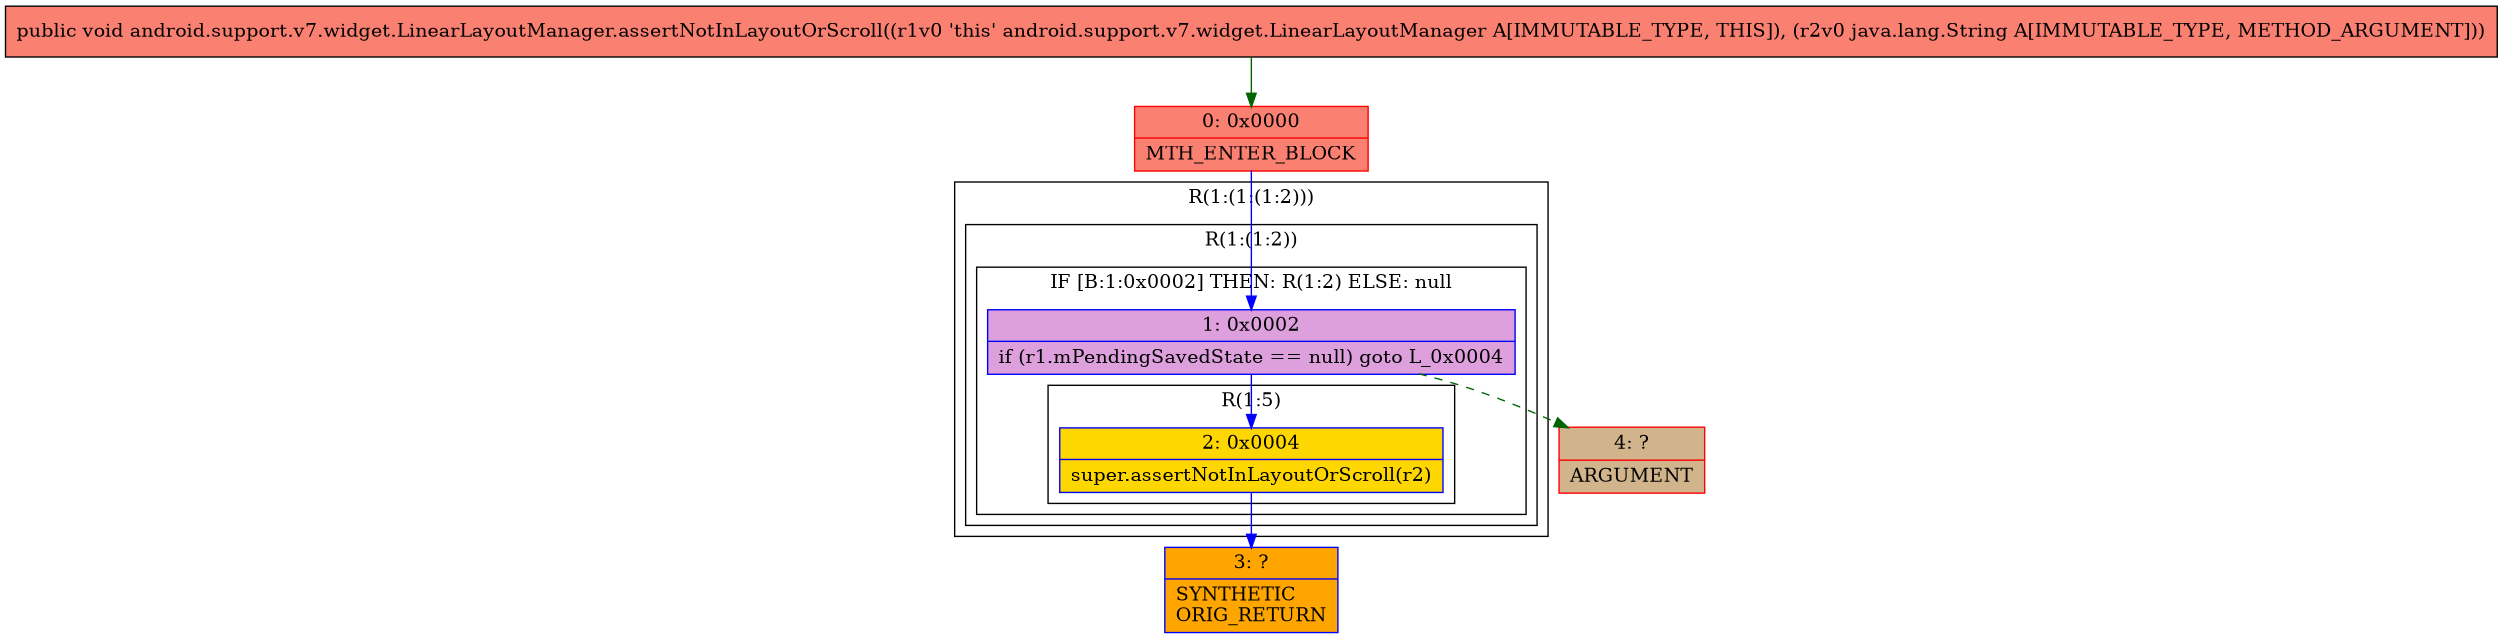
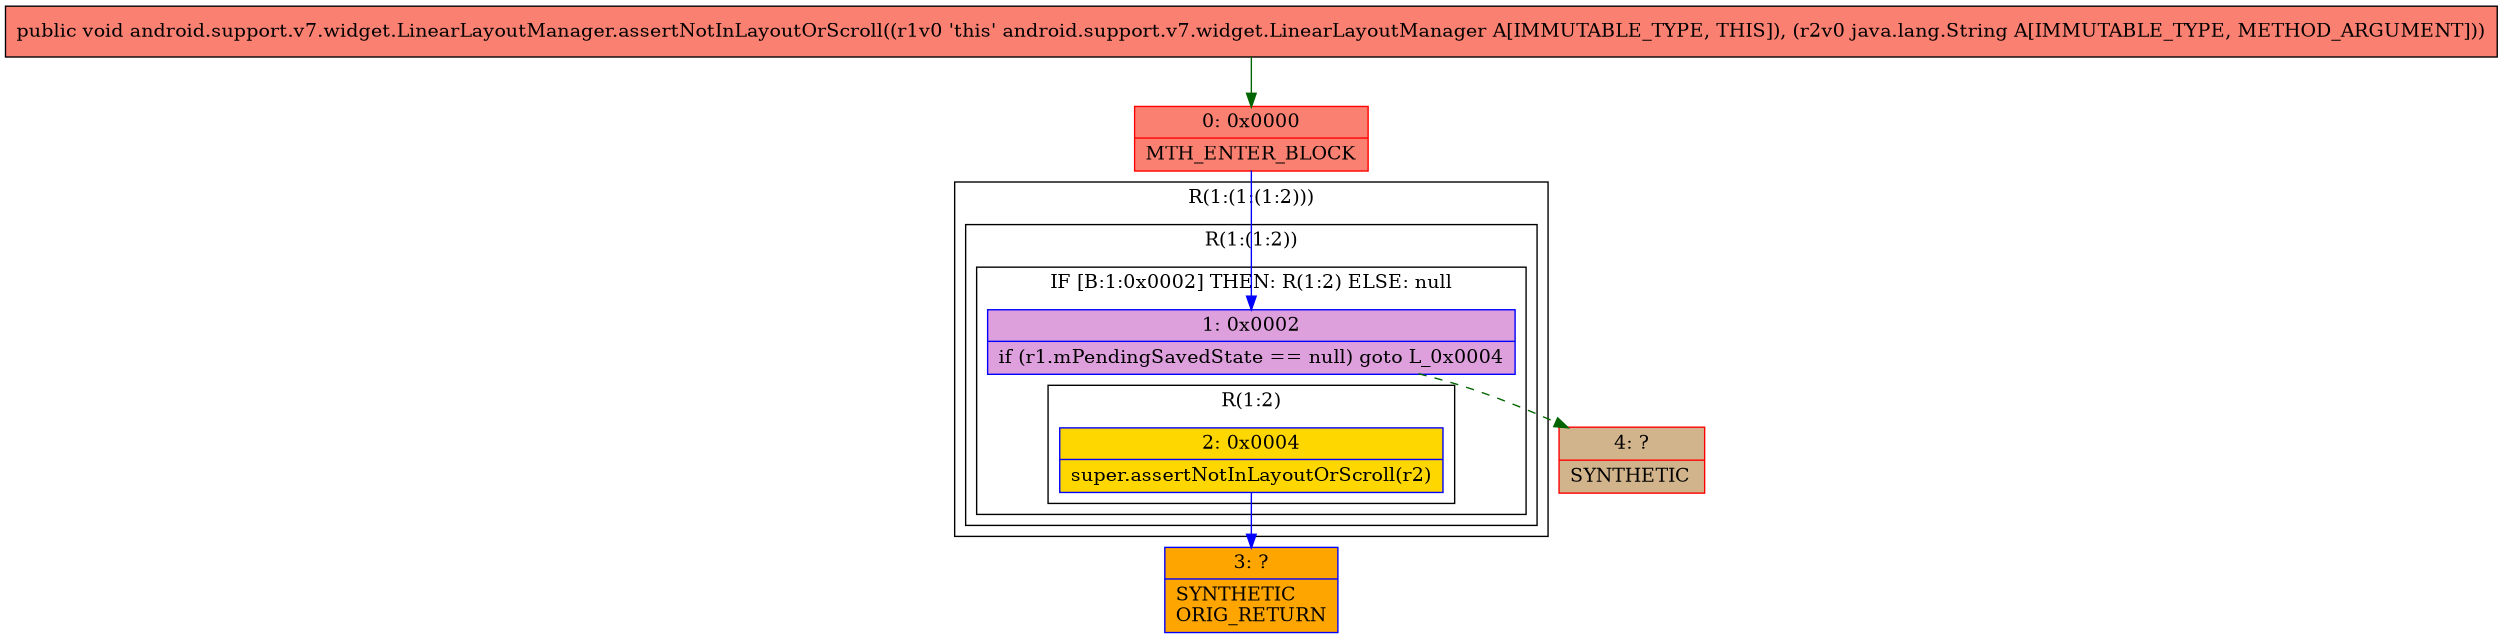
edge "1: 0x0002" -> "2: 0x0004": removed
cluster "R(1:5)": label "R(1:5)" -> "R(1:2)"
node "4: ?": text "ARGUMENT" -> "SYNTHETIC"
